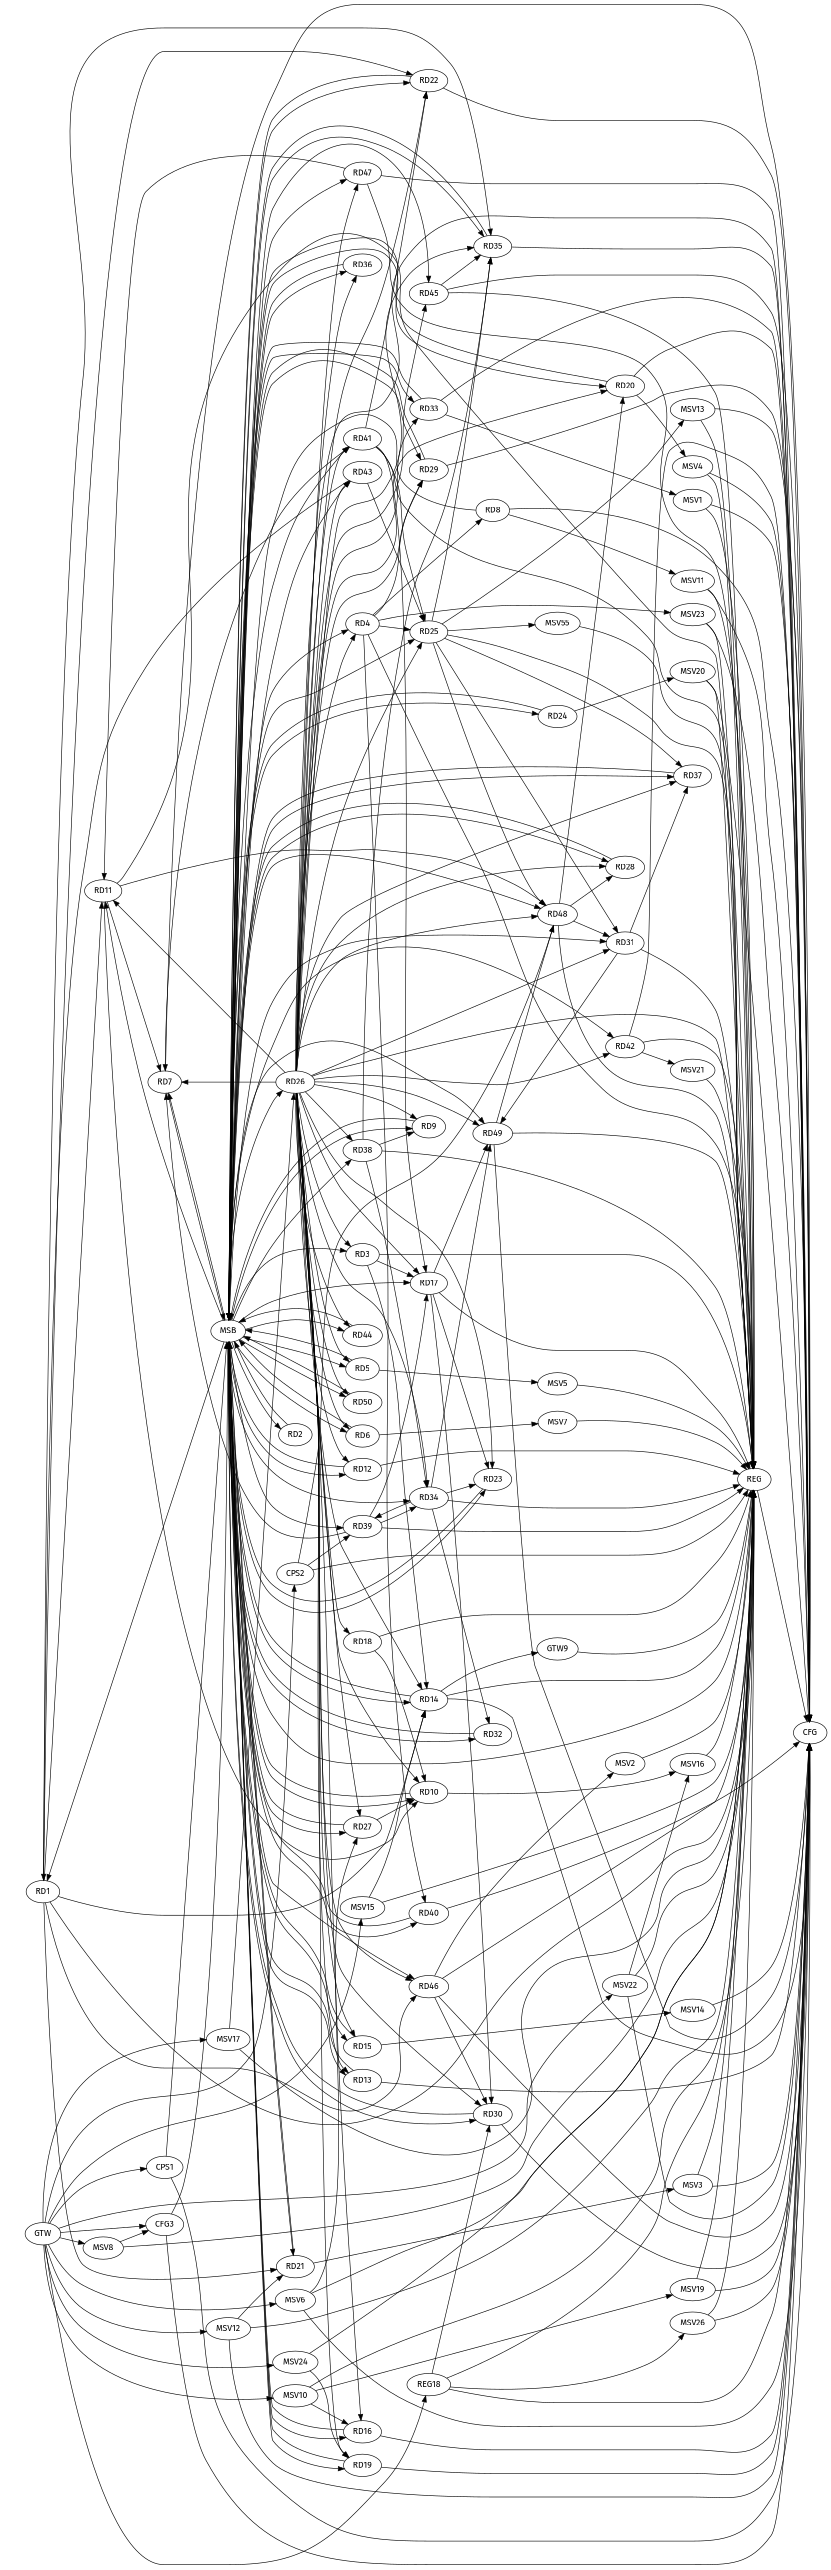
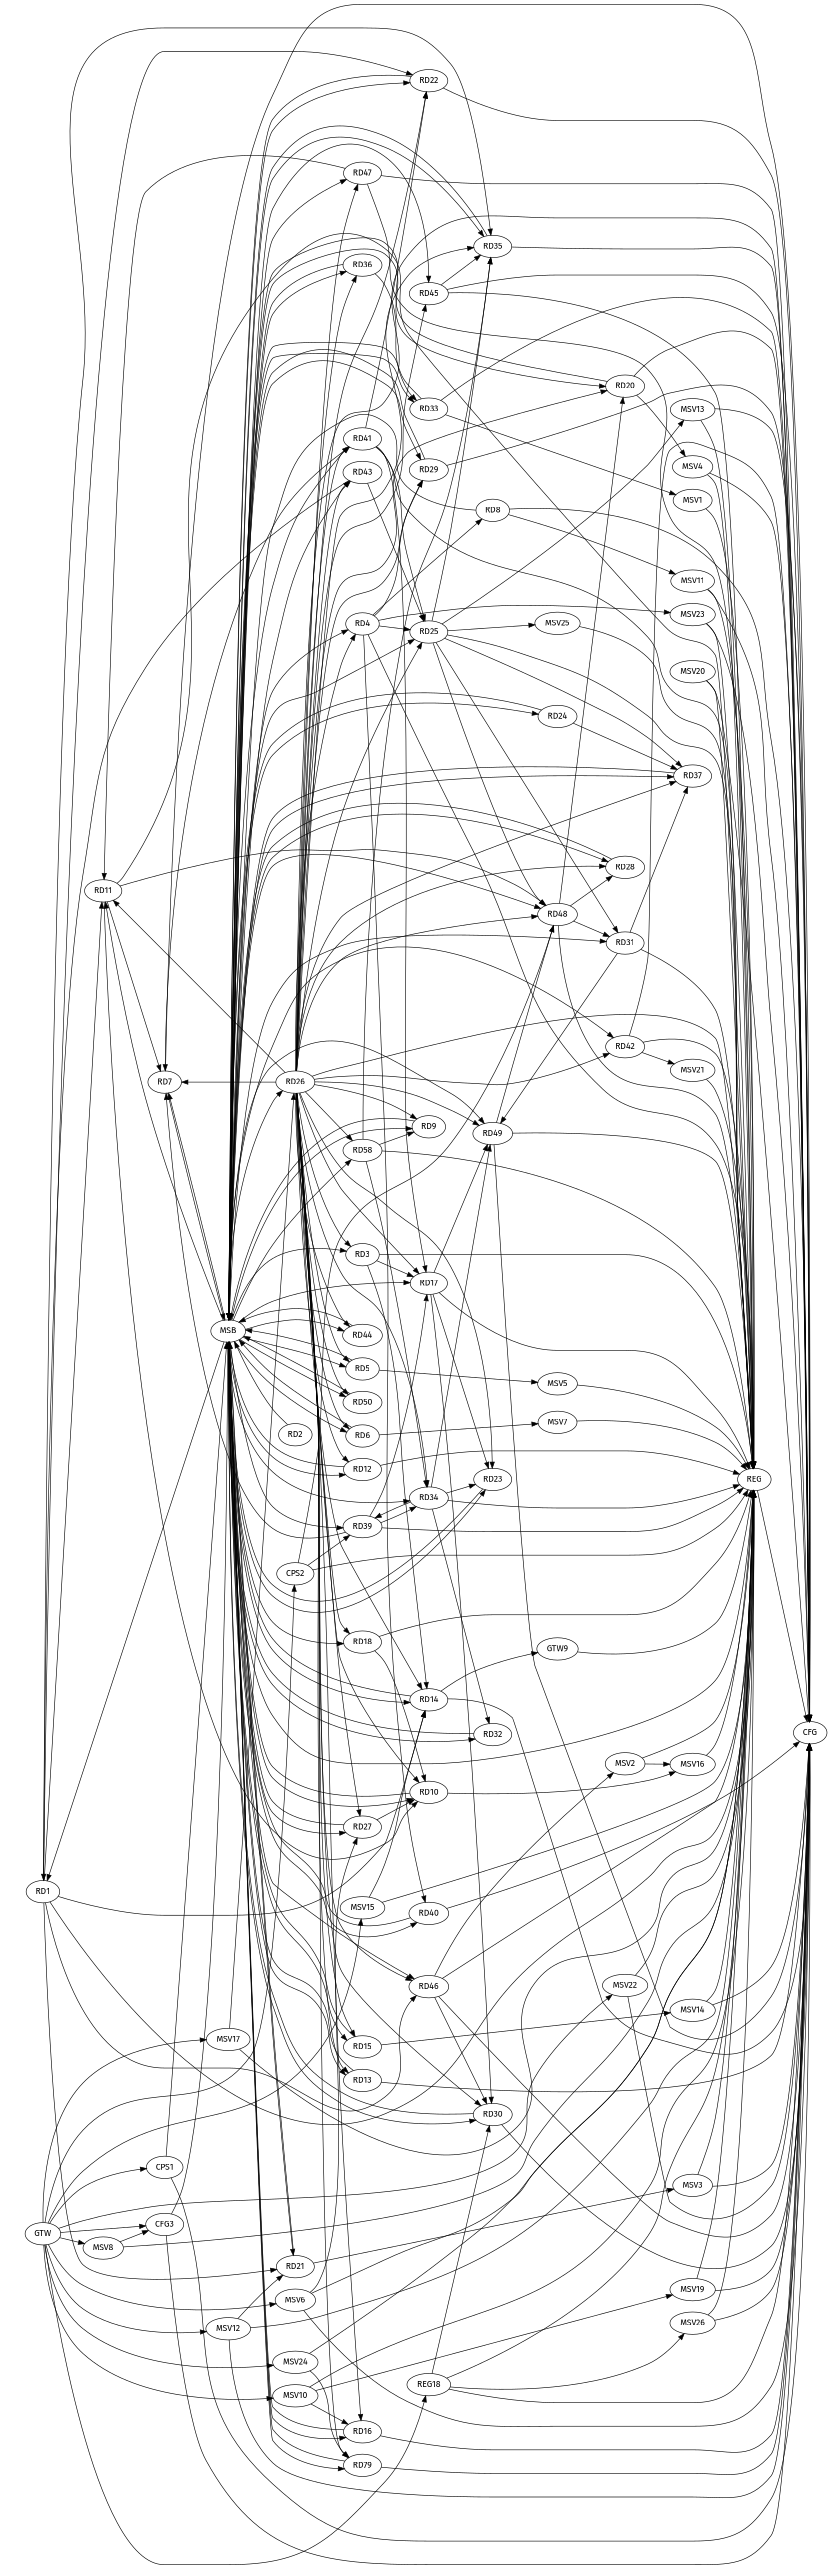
edge "RD26" -> "RD33": now "RD36" -> "RD33"
node "MSV55": label "MSV55" -> "MSV25"
edge "RD24" -> "MSV20": now "RD24" -> "RD37"
edge "RD26" -> "RD31": removed
edge "MSV1" -> "CFG": removed
node "RD38": label "RD38" -> "RD58"
edge "MSB" -> "RD2": now "MSB" -> "RD18"
edge "RD14" -> "REG": now "MSV14" -> "REG"
edge "MSV22" -> "MSV16": now "MSV2" -> "MSV16"
node "RD19": label "RD19" -> "RD79"
